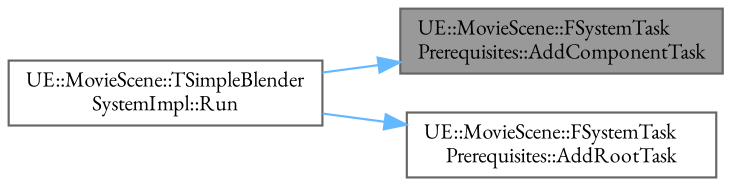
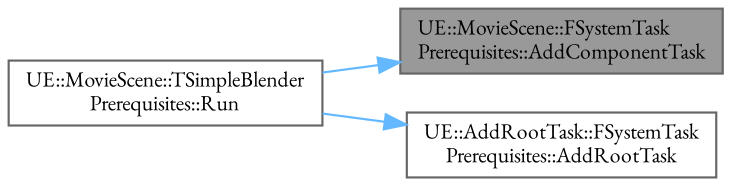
node "UE::MovieScene::TSimpleBlender SystemImpl::Run": label "UE::MovieScene::TSimpleBlender SystemImpl::Run" -> "UE::MovieScene::TSimpleBlender Prerequisites::Run"
node "UE::MovieScene::FSystemTask Prerequisites::AddRootTask": label "UE::MovieScene::FSystemTask Prerequisites::AddRootTask" -> "UE::AddRootTask::FSystemTask Prerequisites::AddRootTask"
